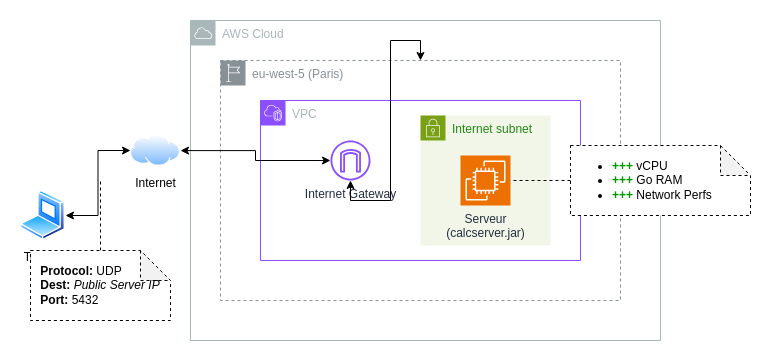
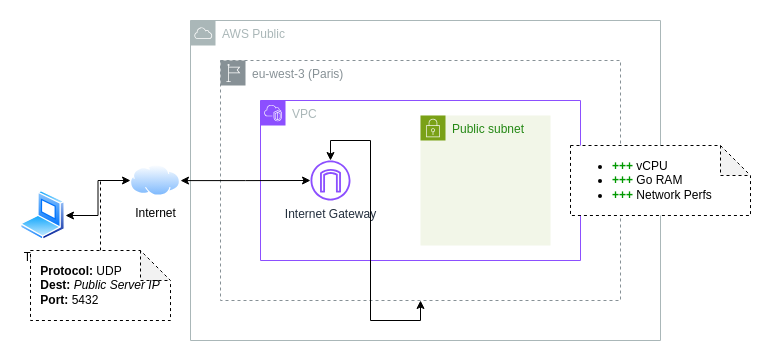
node "AWS Cloud": label "AWS Cloud" -> "AWS Public"
node "eu-west-5 (Paris)": label "eu-west-5 (Paris)" -> "eu-west-3 (Paris)"
node "Internet subnet": label "Internet subnet" -> "Public subnet"
node "Internet": moved (156, 151) -> (156, 181)
node "Internet Gateway": moved (351, 161) -> (331, 181)
node "Serveur (calcserver.jar)": removed
edge "Serveur (calcserver.jar)" -- "+++ vCPU +++ Go RAM +++ Network Perfs": removed
